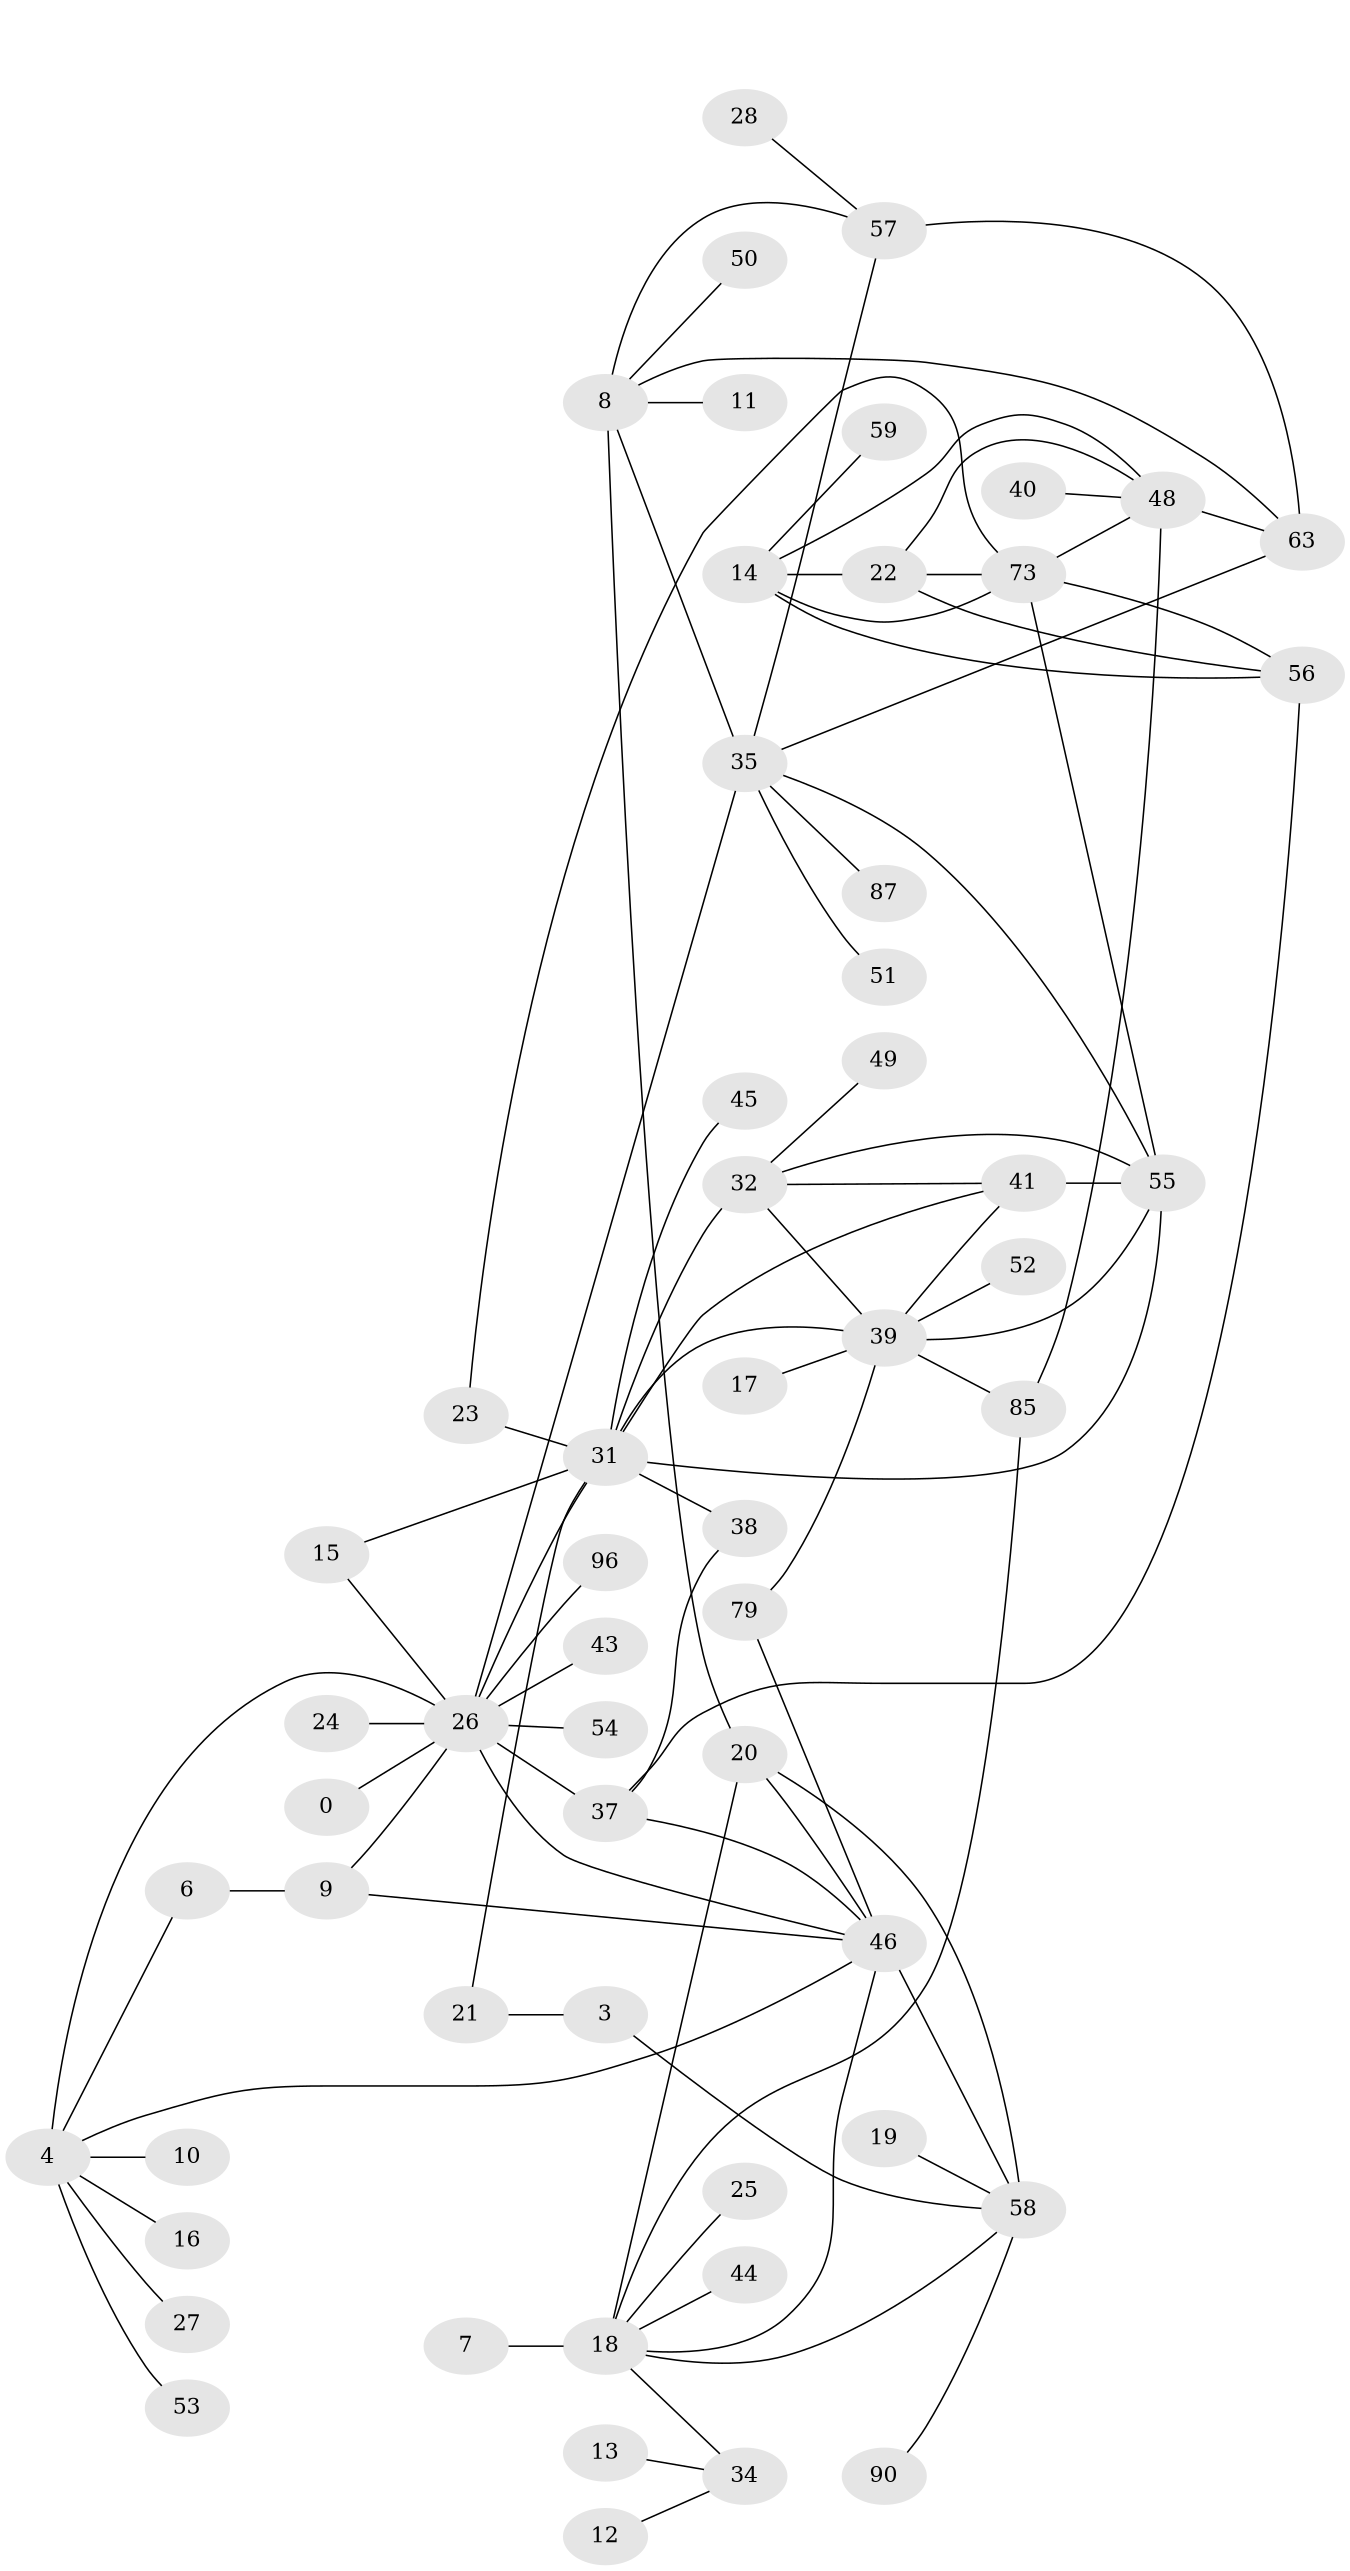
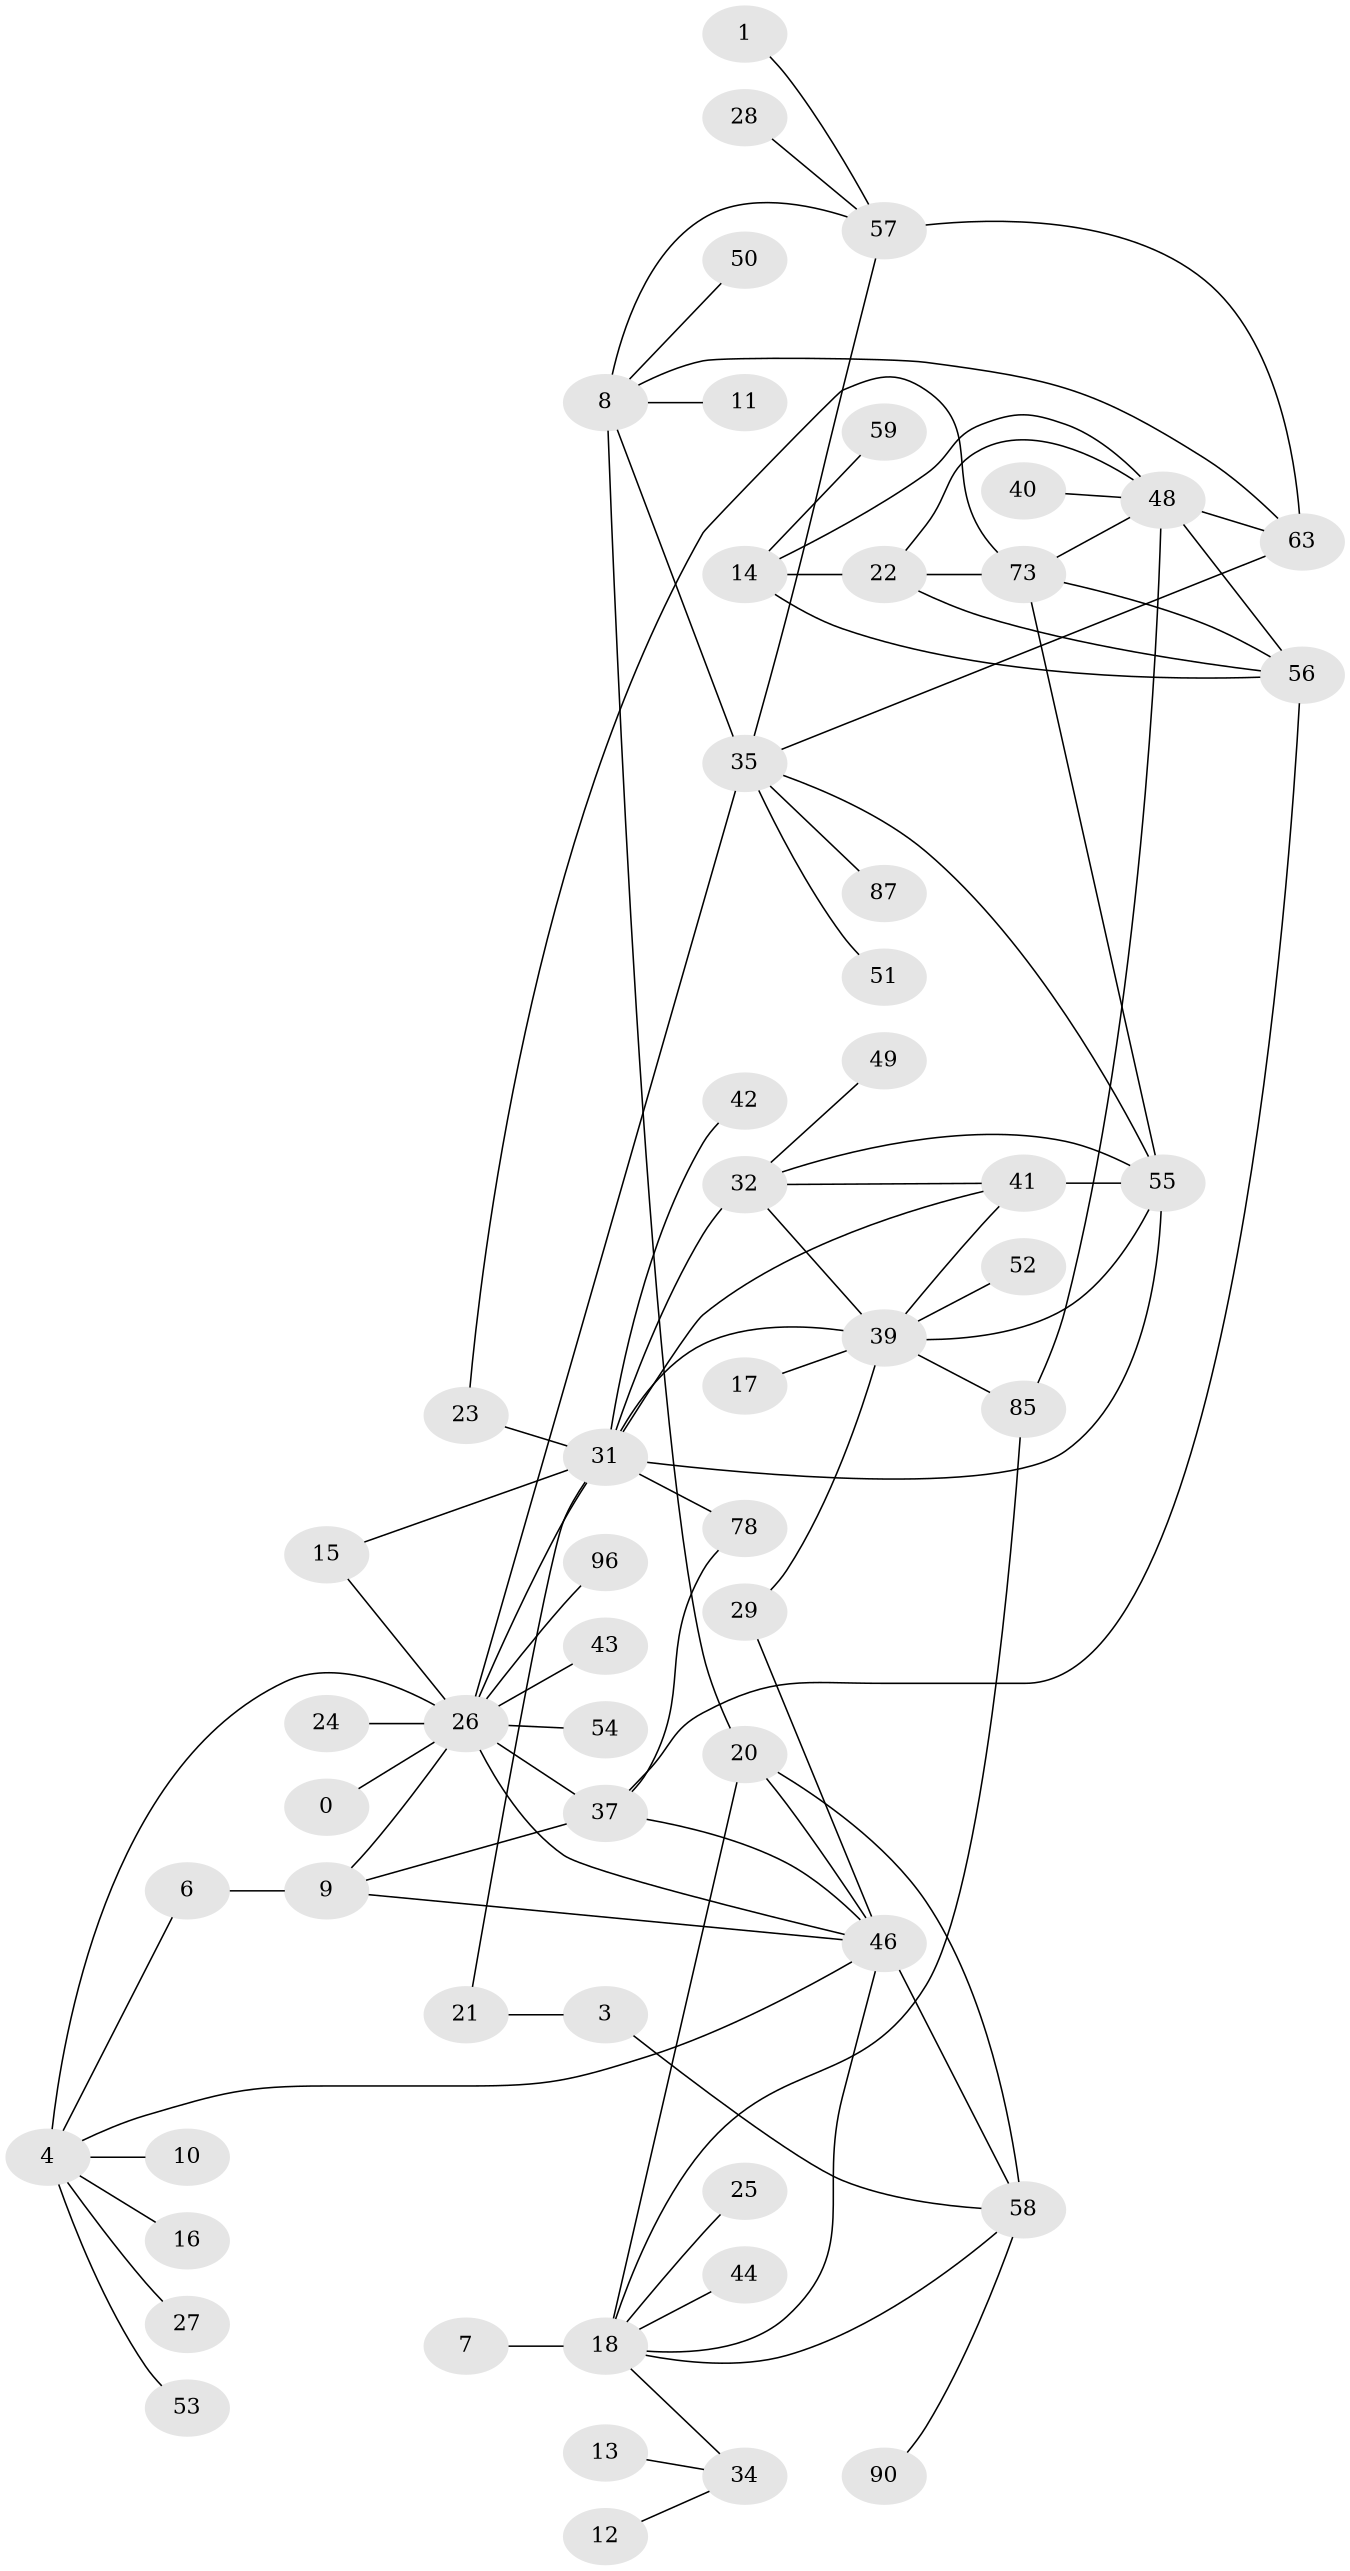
node "1": added
edge "48" -- "56": added
edge "14" -- "73": removed
node "45": label "45" -> "42"
node "38": label "38" -> "78"
node "79": label "79" -> "29"
edge "37" -- "9": added
node "19": removed
